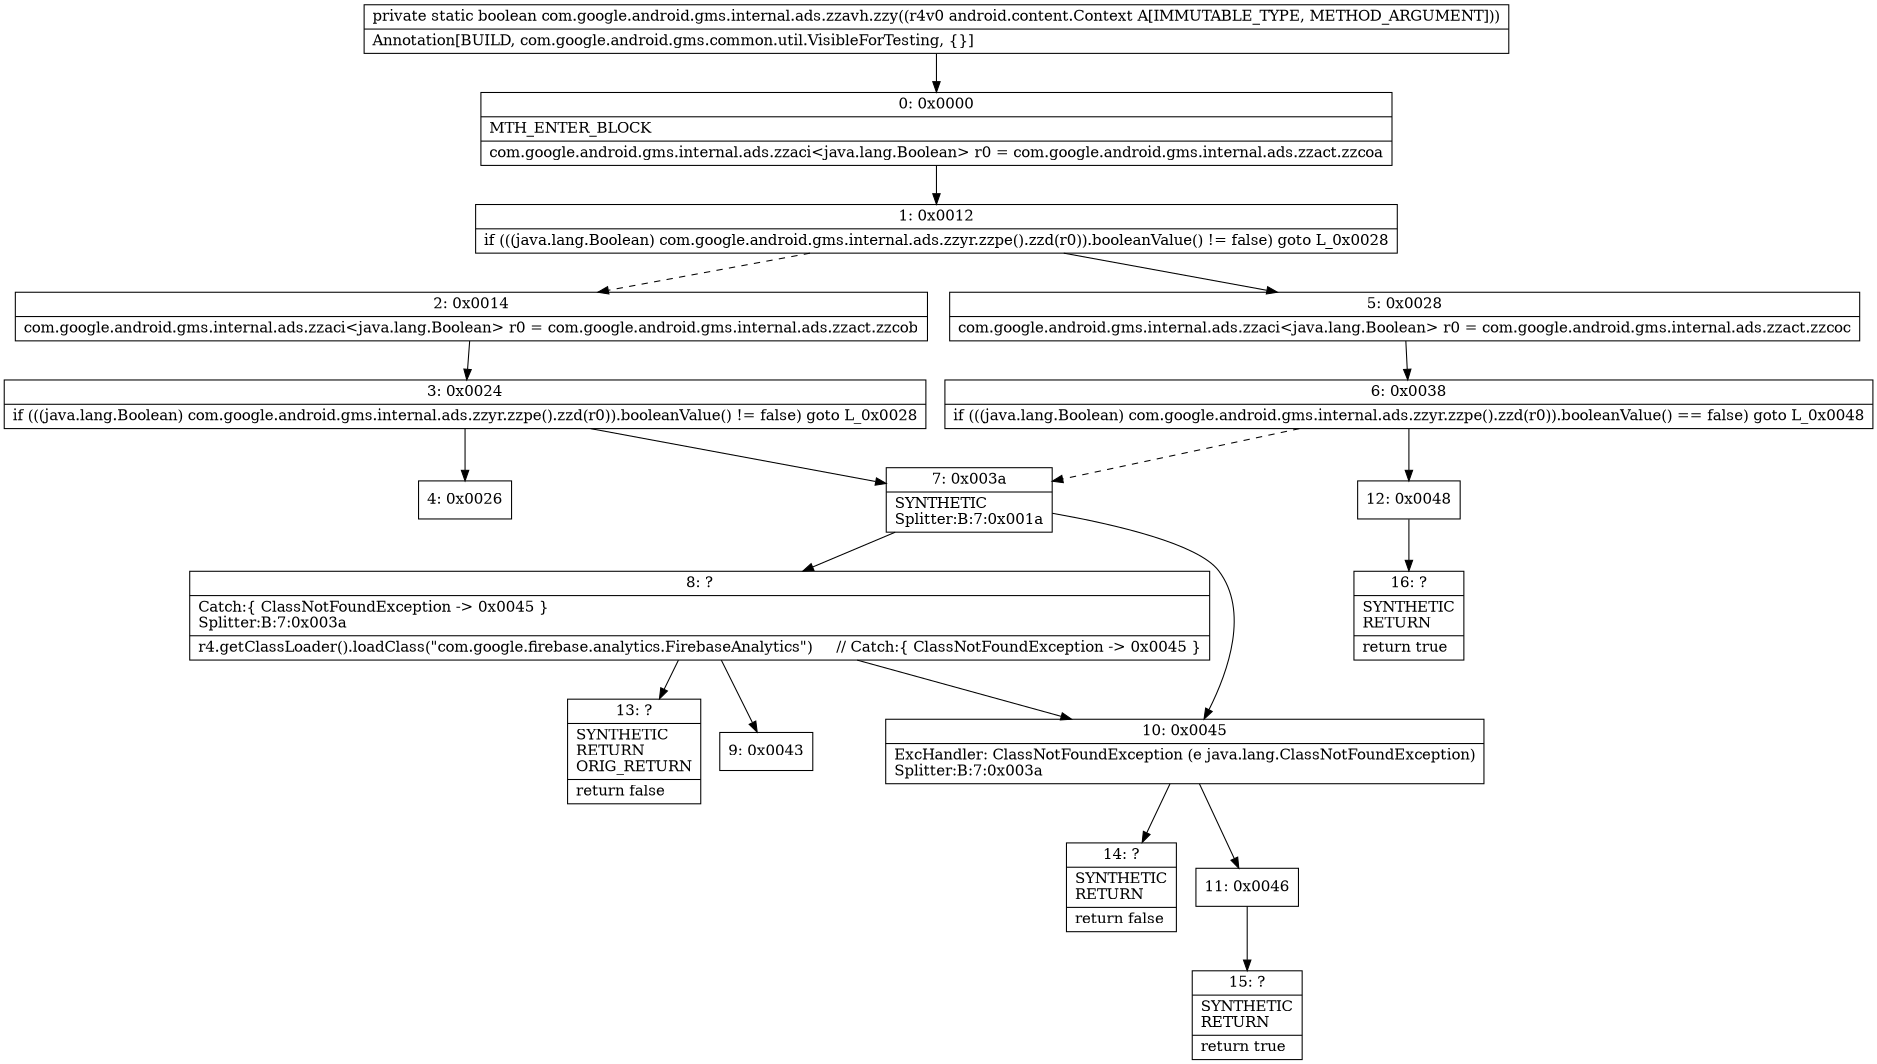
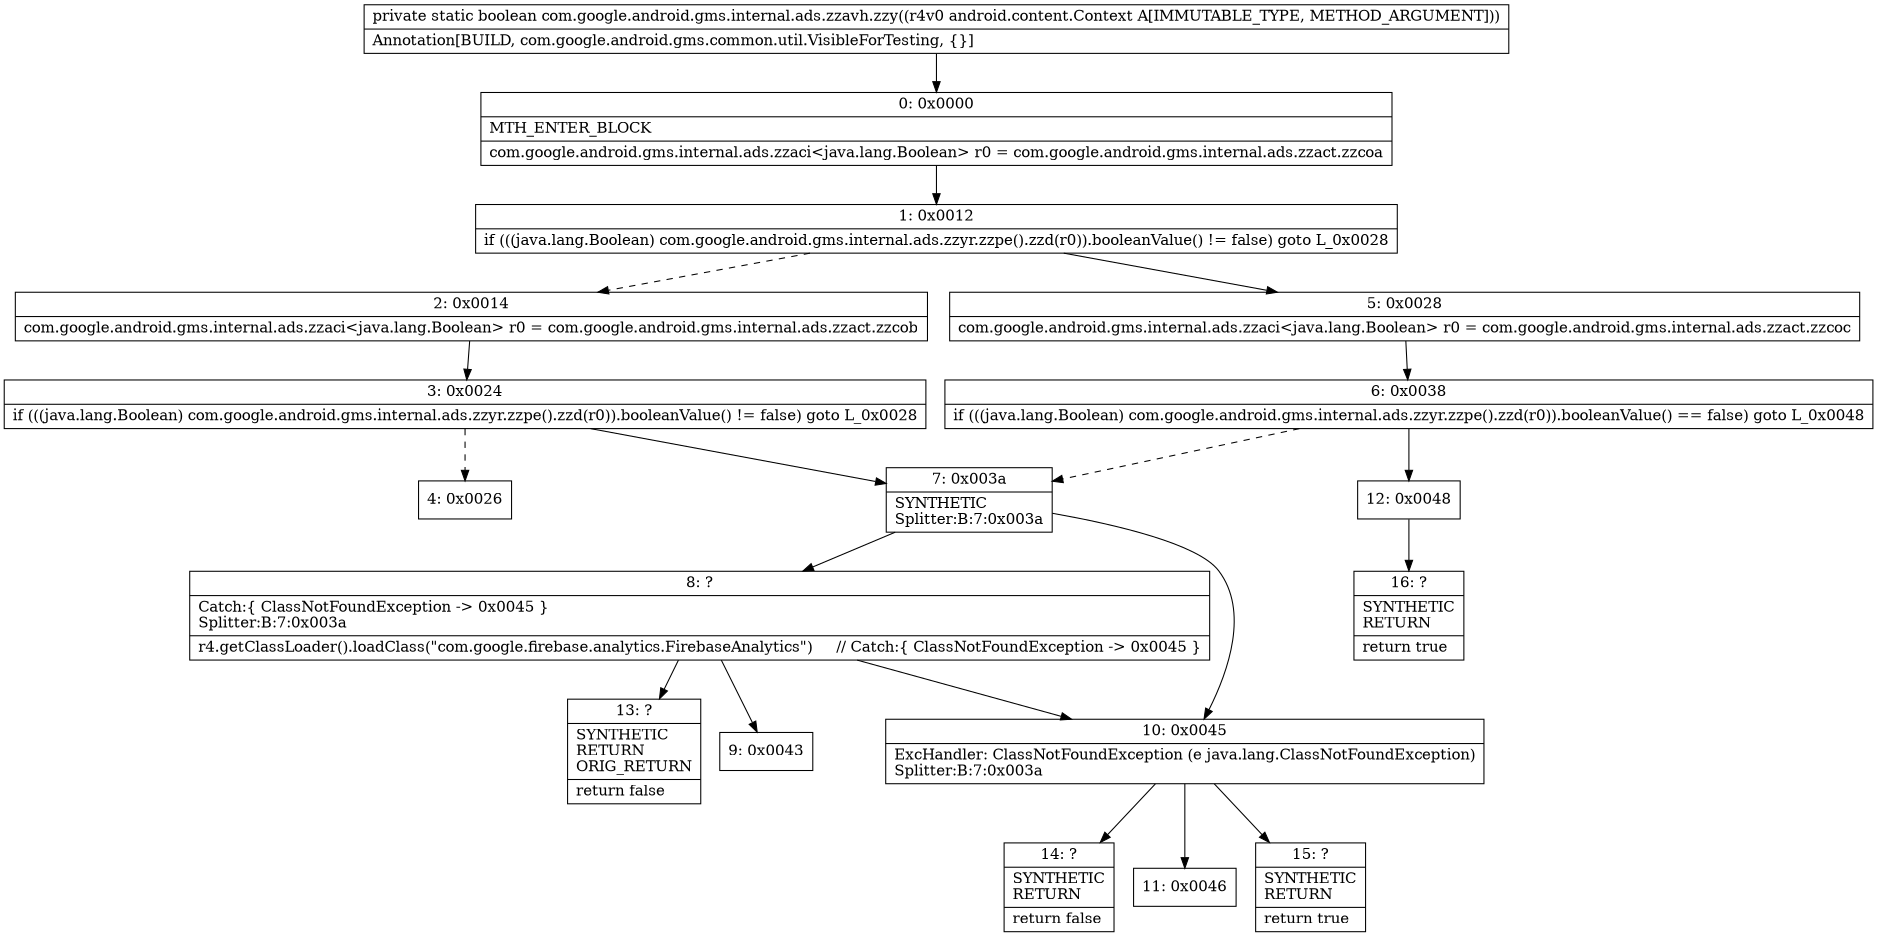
edge "3: 0x0024" -> "4: 0x0026": style solid -> dashed
node "7: 0x003a": text "Splitter:B:7:0x001a" -> "Splitter:B:7:0x003a"
edge "11: 0x0046" -> "15: ?": now "10: 0x0045" -> "15: ?"
